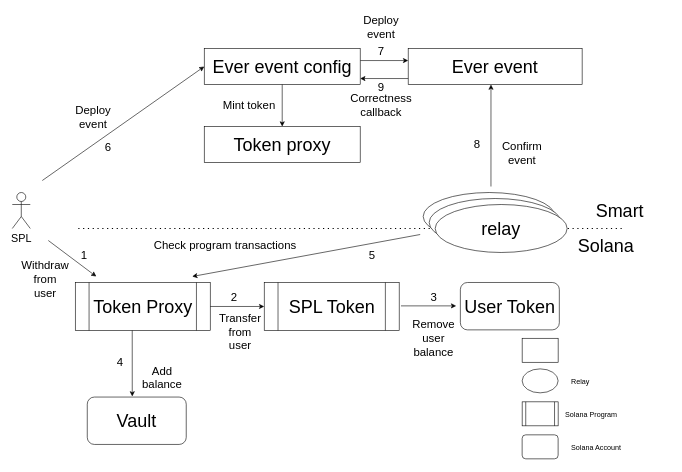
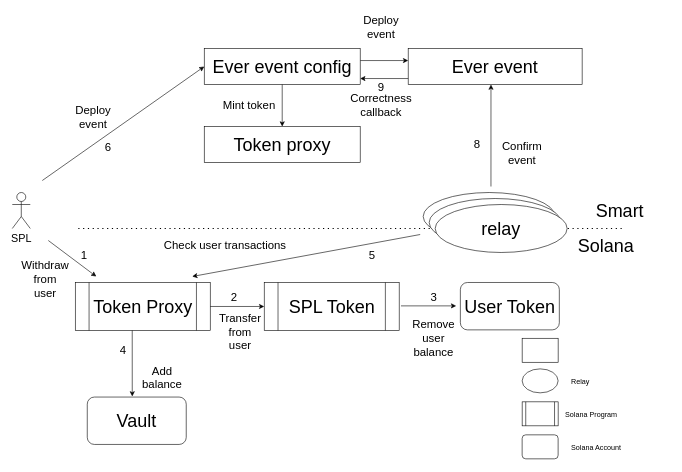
node "7": removed
node "Check program transactions": label "Check program transactions" -> "Check user transactions"
node "4": moved (120, 363) -> (123, 351)
